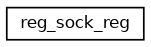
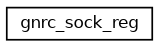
node "reg_sock_reg": label "reg_sock_reg" -> "gnrc_sock_reg"
